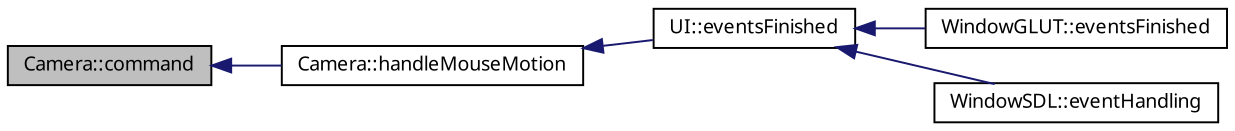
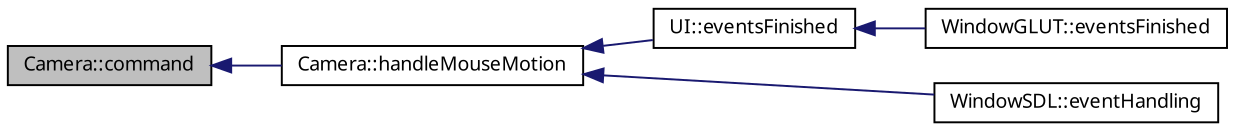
edge "WindowSDL::eventHandling" -> "UI::eventsFinished": now "WindowSDL::eventHandling" -> "Camera::handleMouseMotion"
